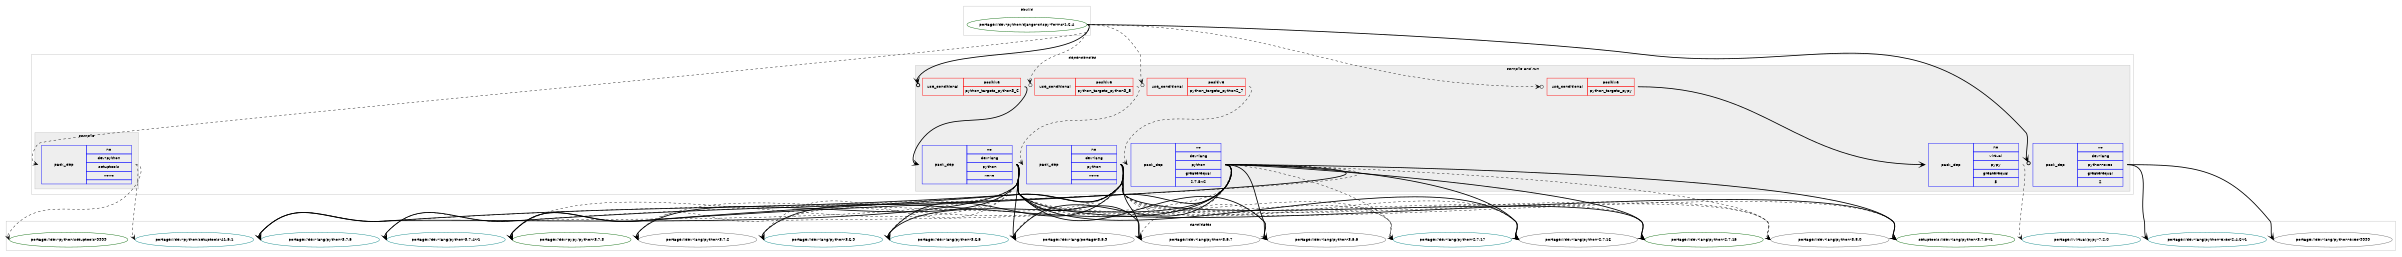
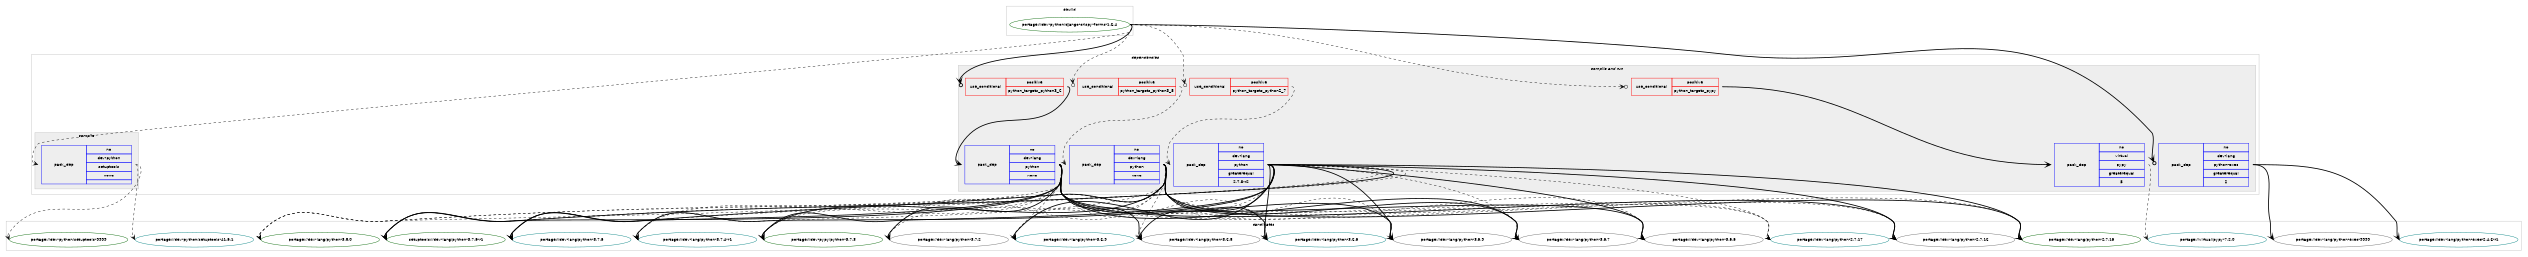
node "portage://dev-lang/portage-3.5.9": label "portage://dev-lang/portage-3.5.9" -> "portage://dev-lang/python-3.5.9"
node "portage://dev-lang/python-3.6.8": added
node "portage://dev-lang/python-3.8.0": color gray40 -> darkgreen
